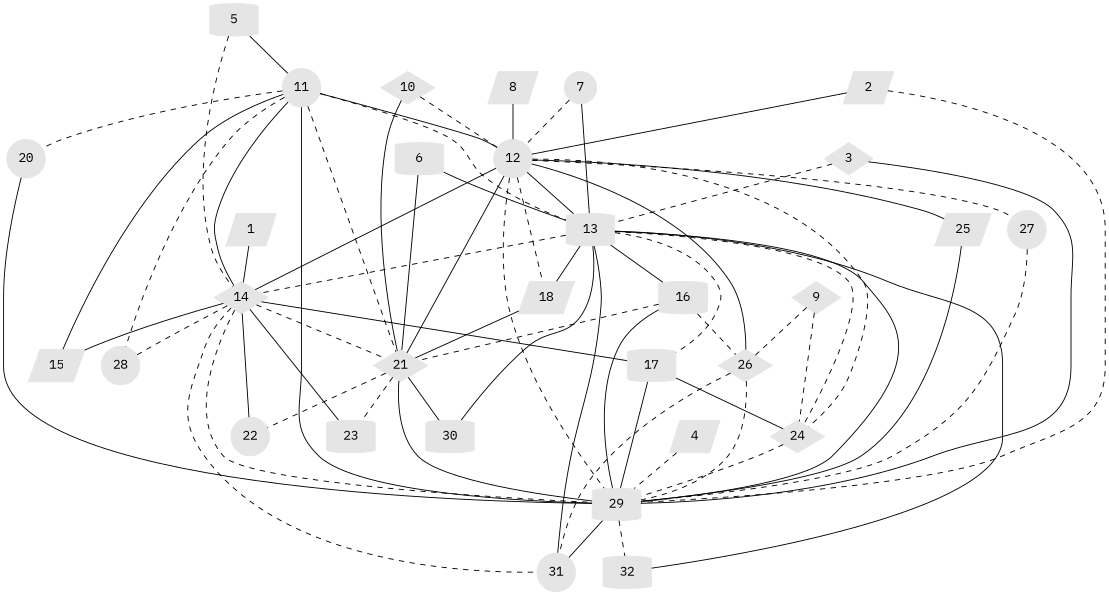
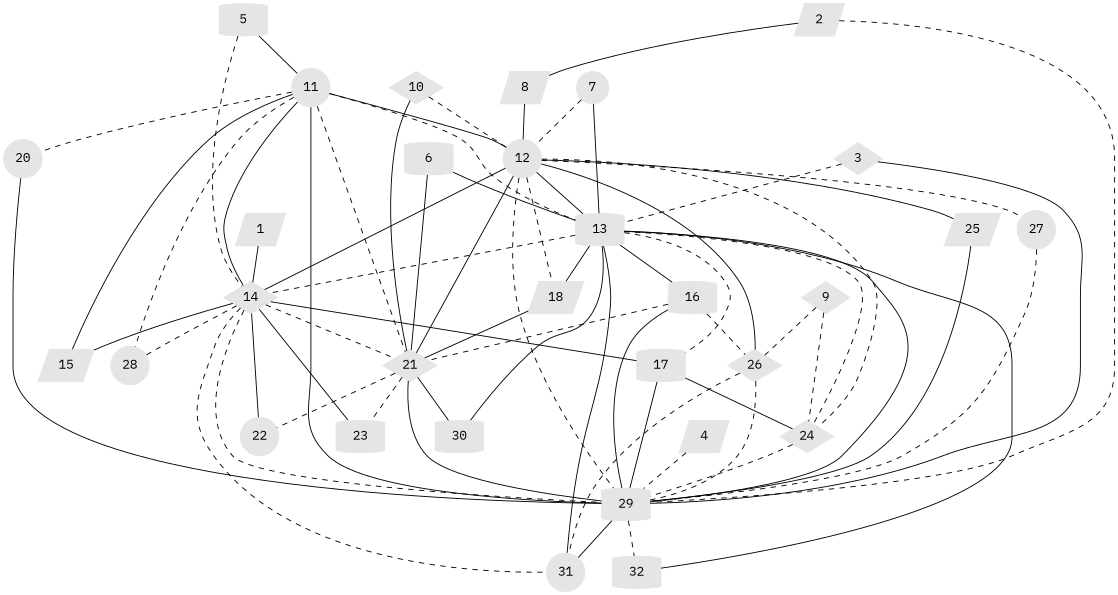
edge "2" -- "12": now "2" -- "8"
